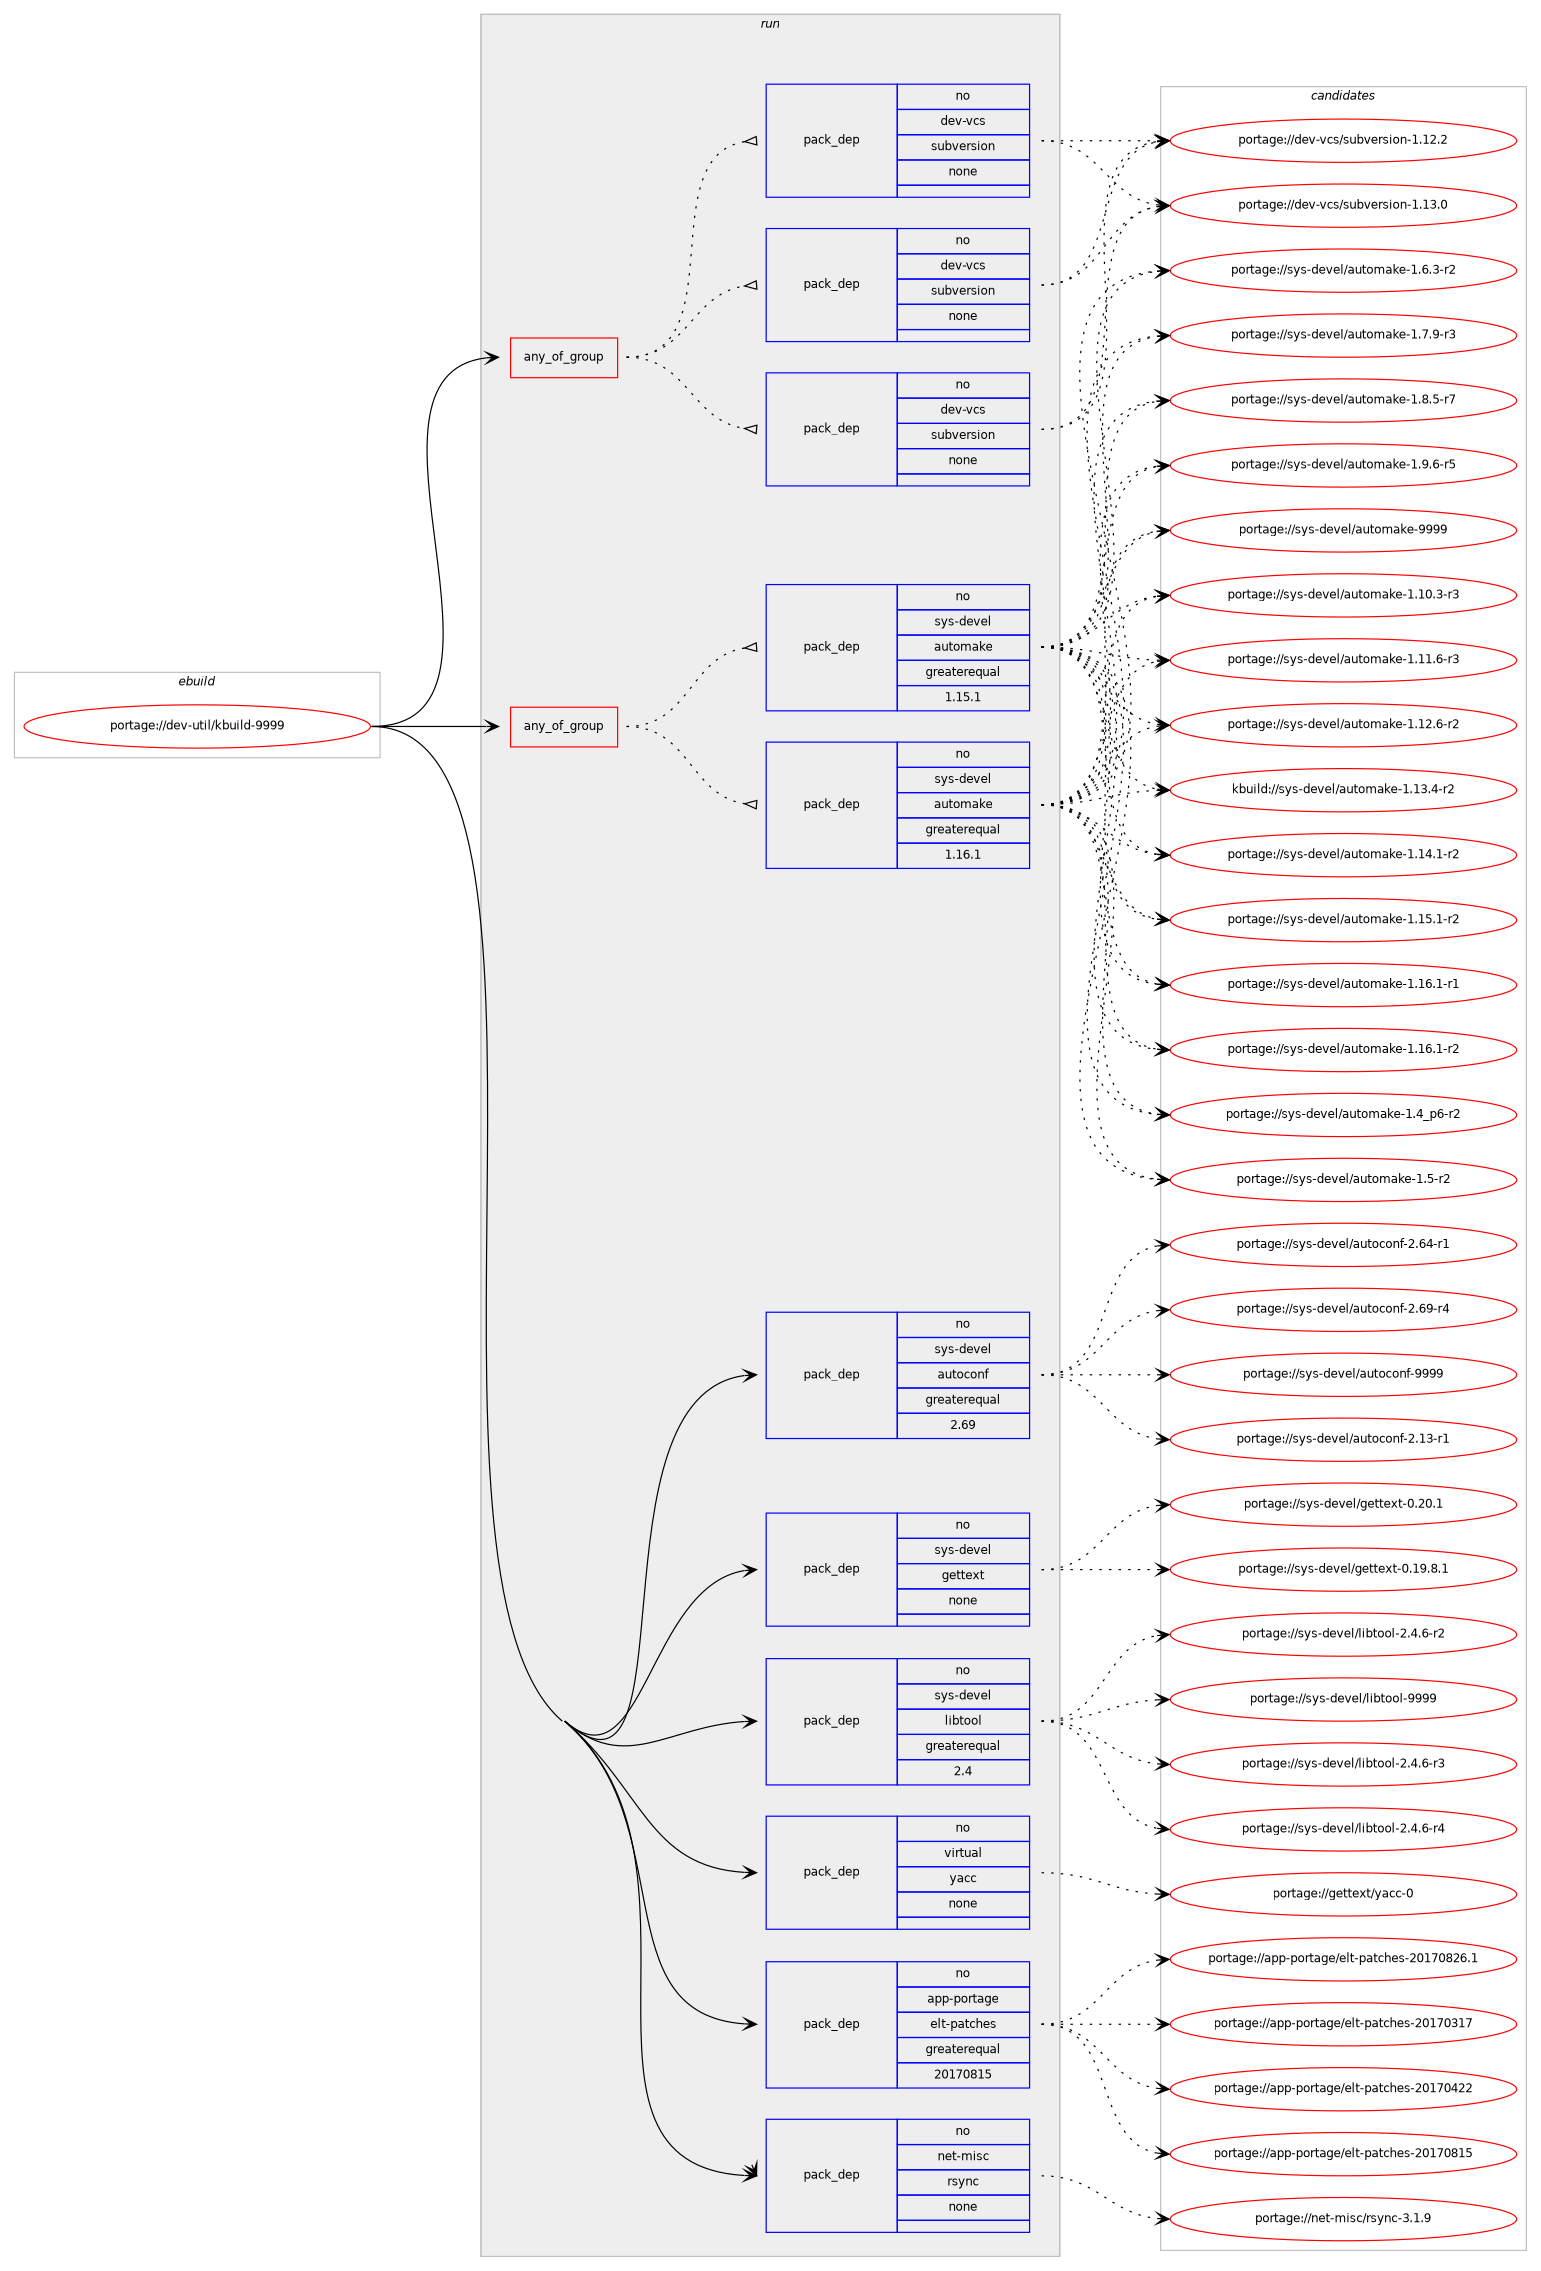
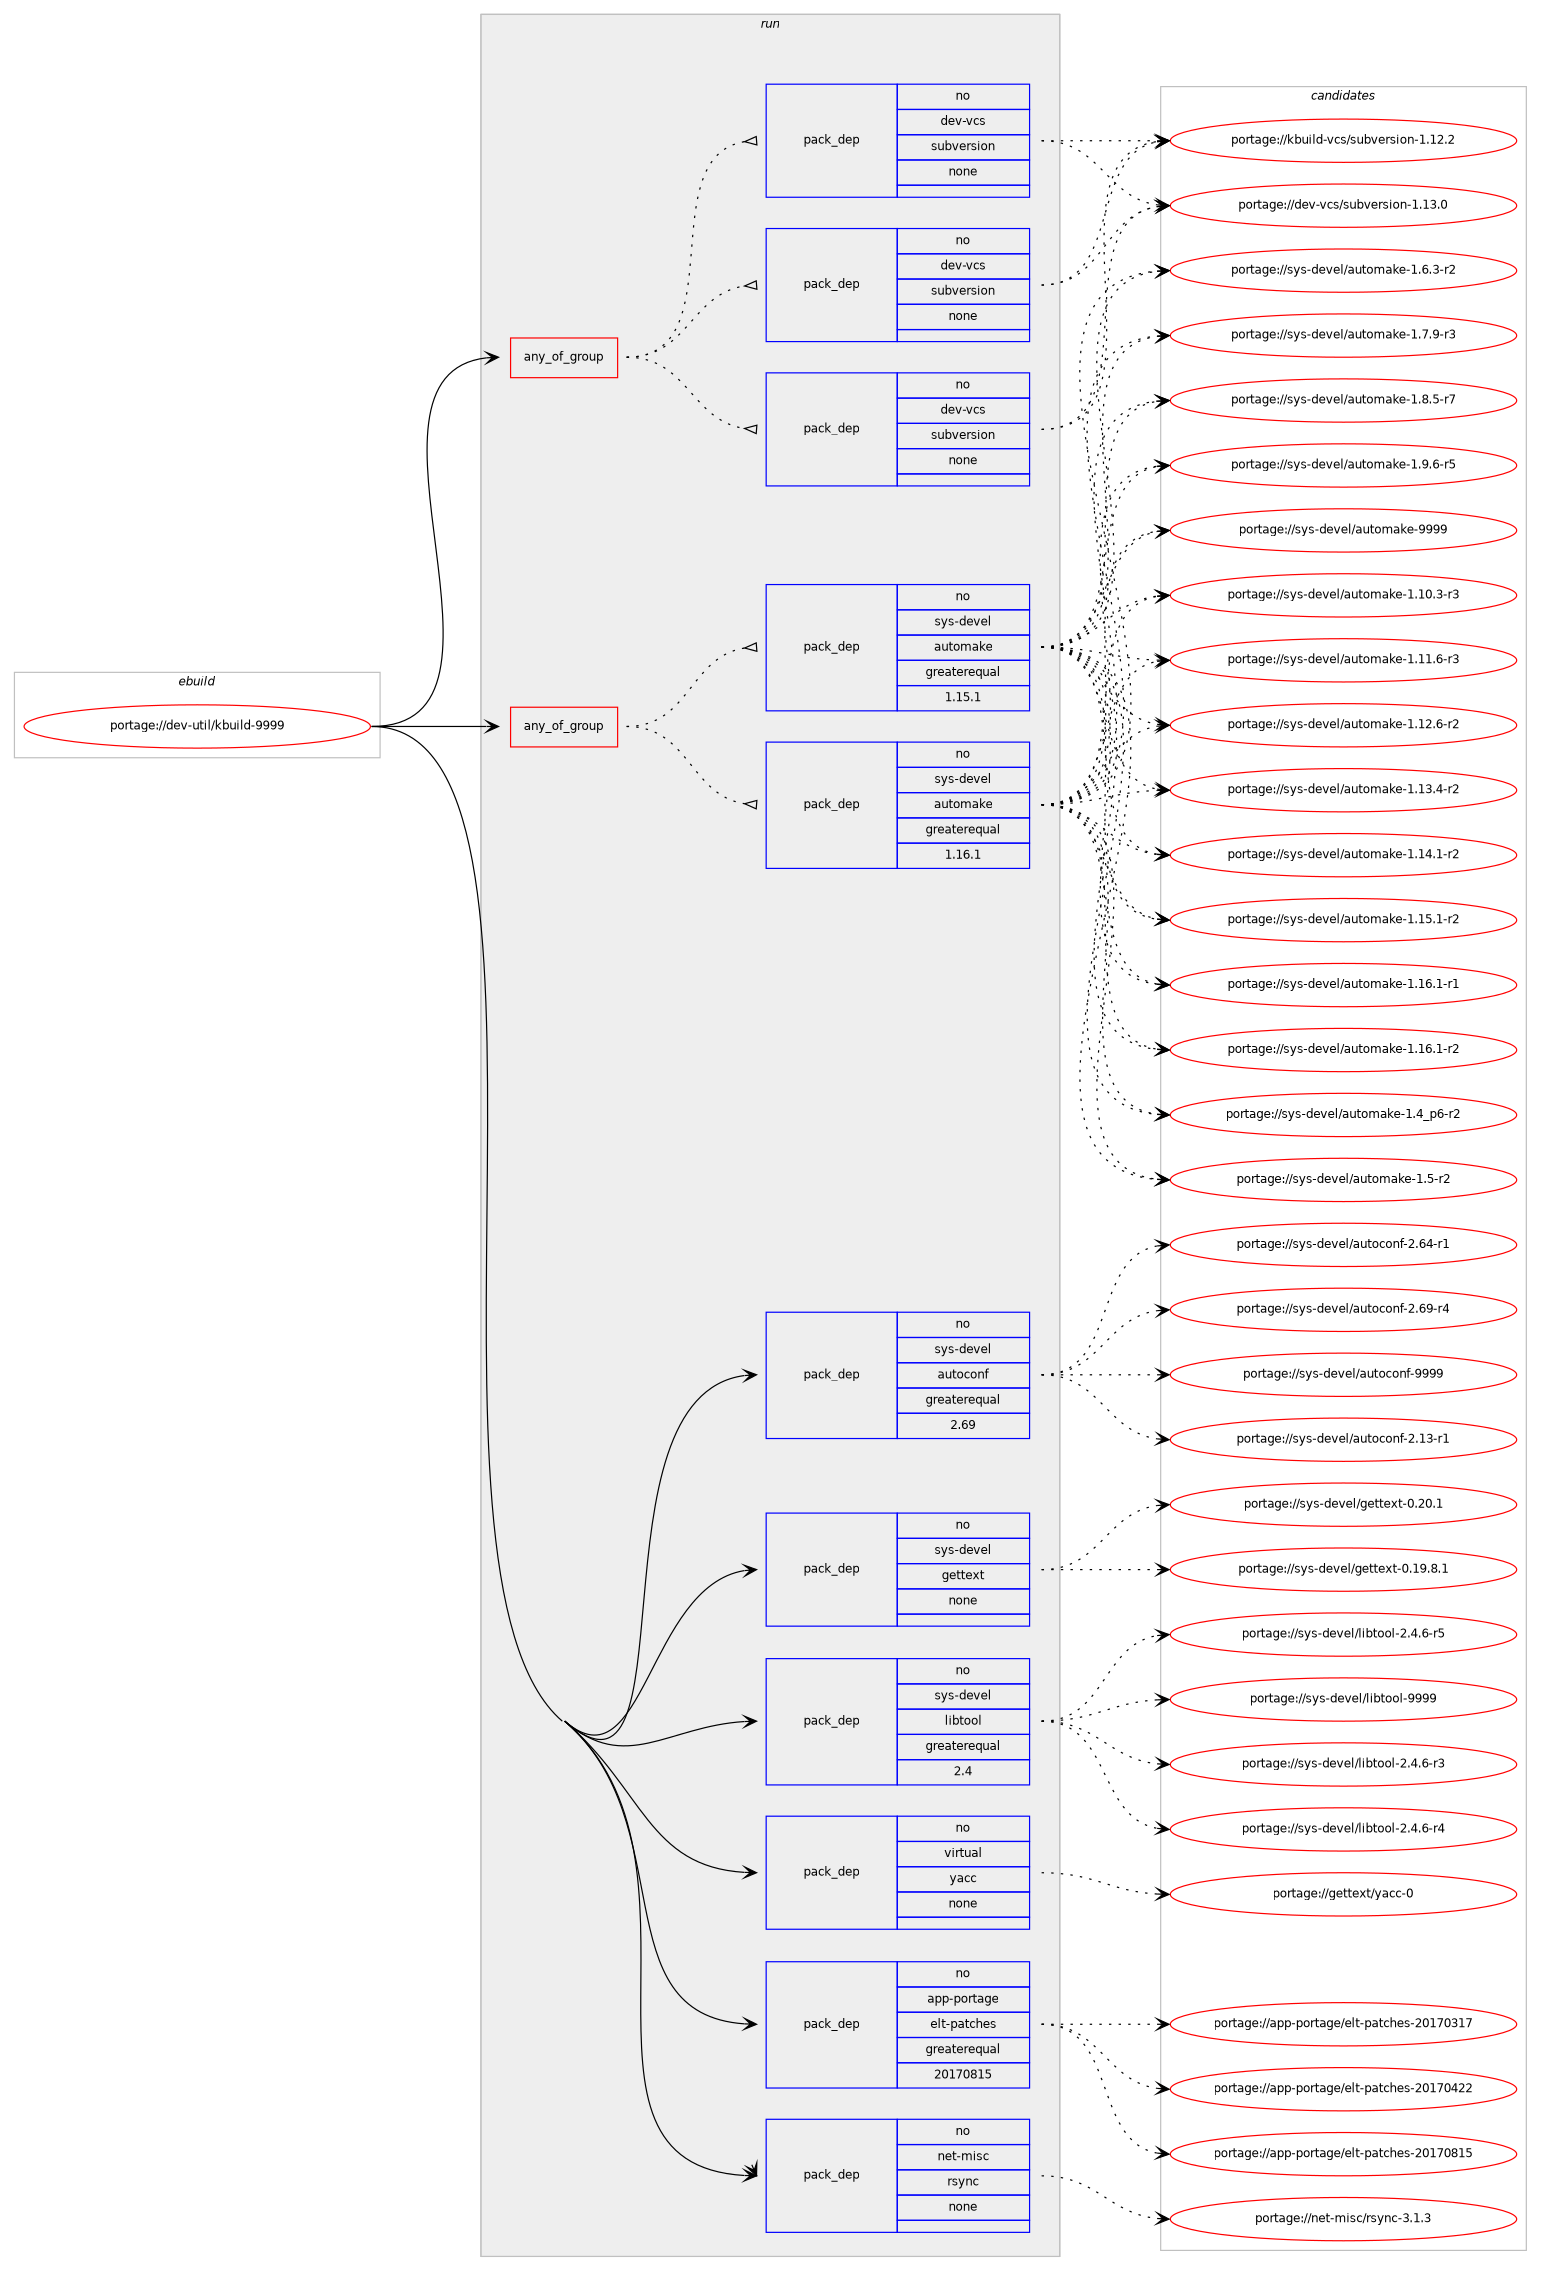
node "portage://dev-vcs/subversion-1.12.2": label "portage://dev-vcs/subversion-1.12.2" -> "portage://kbuild-vcs/subversion-1.12.2"
node "kbuild://sys-devel/automake-1.13.4-r2": label "kbuild://sys-devel/automake-1.13.4-r2" -> "portage://sys-devel/automake-1.13.4-r2"
node "portage://sys-devel/libtool-2.4.6-r2": label "portage://sys-devel/libtool-2.4.6-r2" -> "portage://sys-devel/libtool-2.4.6-r5"
node "portage://app-portage/elt-patches-20170826.1": removed
node "portage://net-misc/rsync-3.1.9": label "portage://net-misc/rsync-3.1.9" -> "portage://net-misc/rsync-3.1.3"
